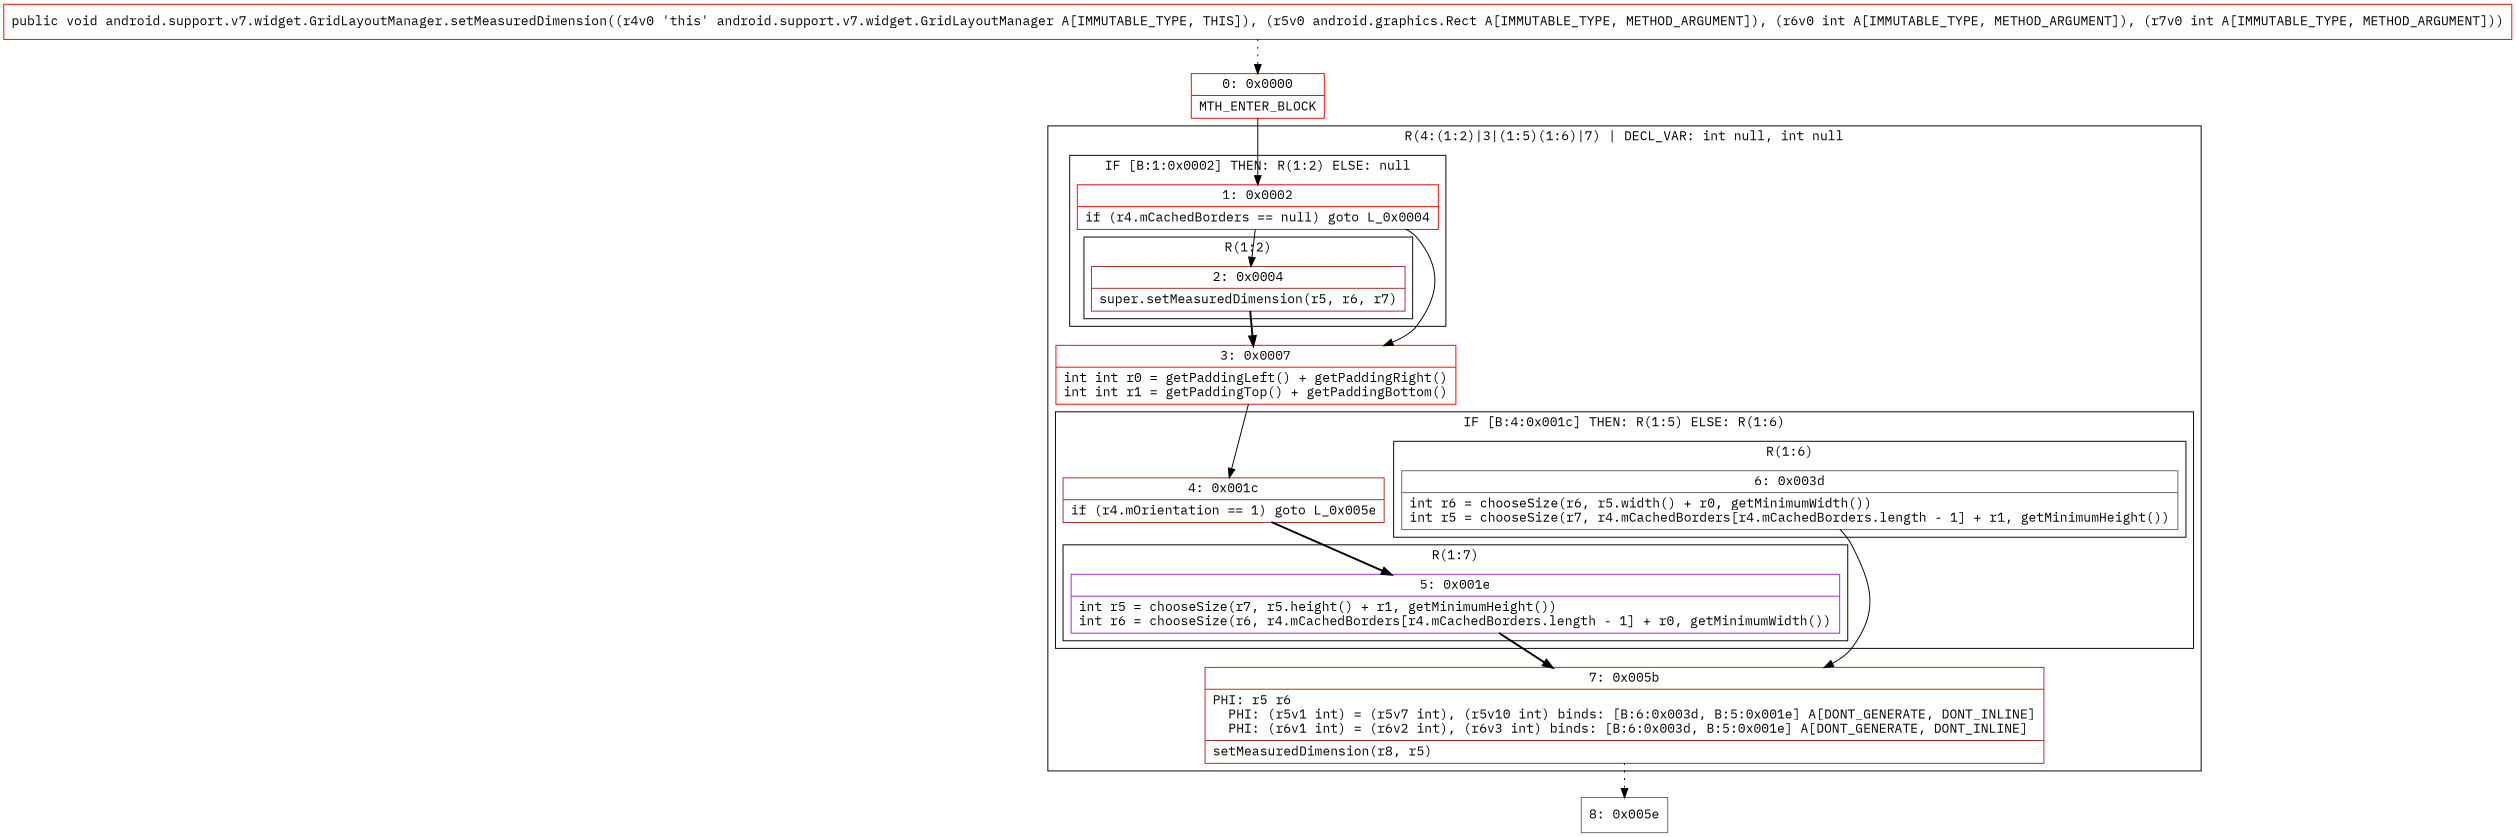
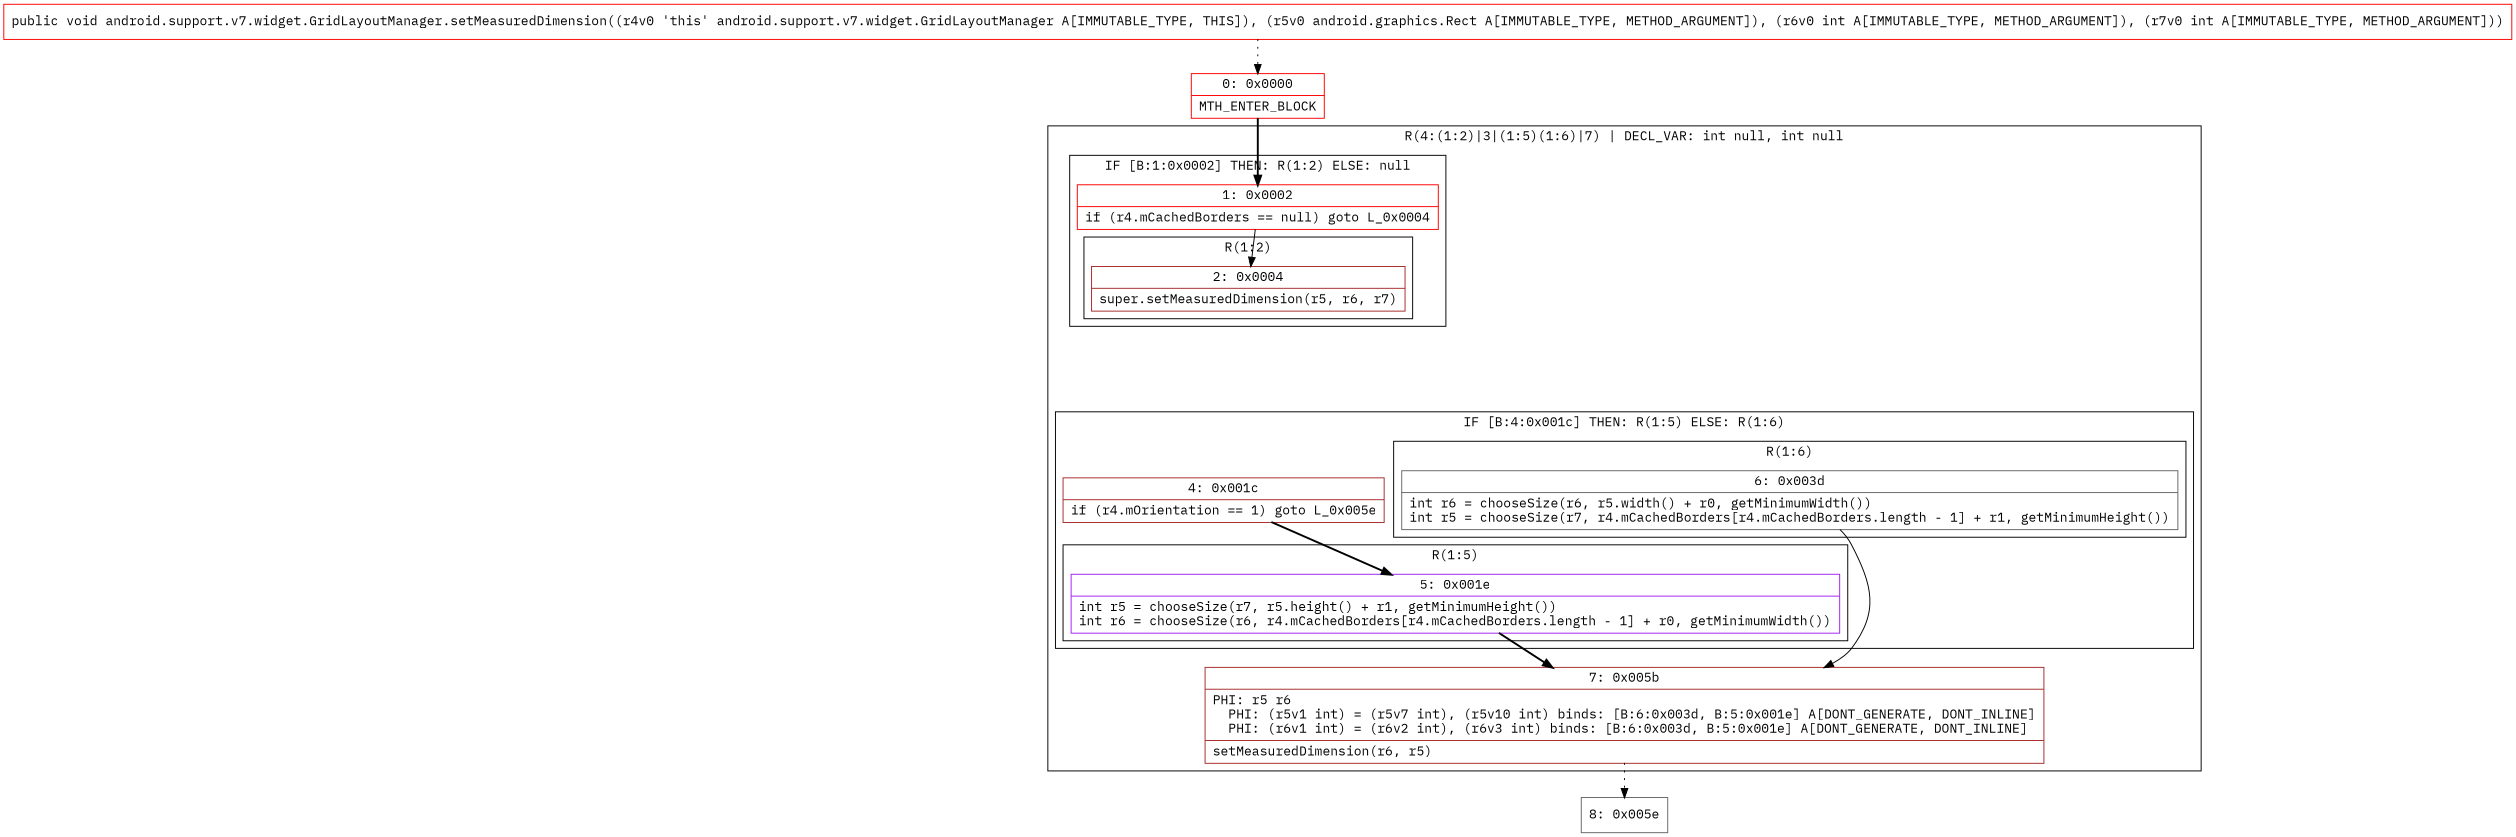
edge "0: 0x0000" -> "1: 0x0002": style solid -> bold
node "3: 0x0007": removed
cluster "R(1:7)": label "R(1:7)" -> "R(1:5)"
node "7: 0x005b": text "setMeasuredDimension(r8, r5)" -> "setMeasuredDimension(r6, r5)"
